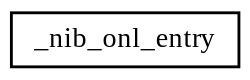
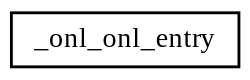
node "_nib_onl_entry": label "_nib_onl_entry" -> "_onl_onl_entry"
